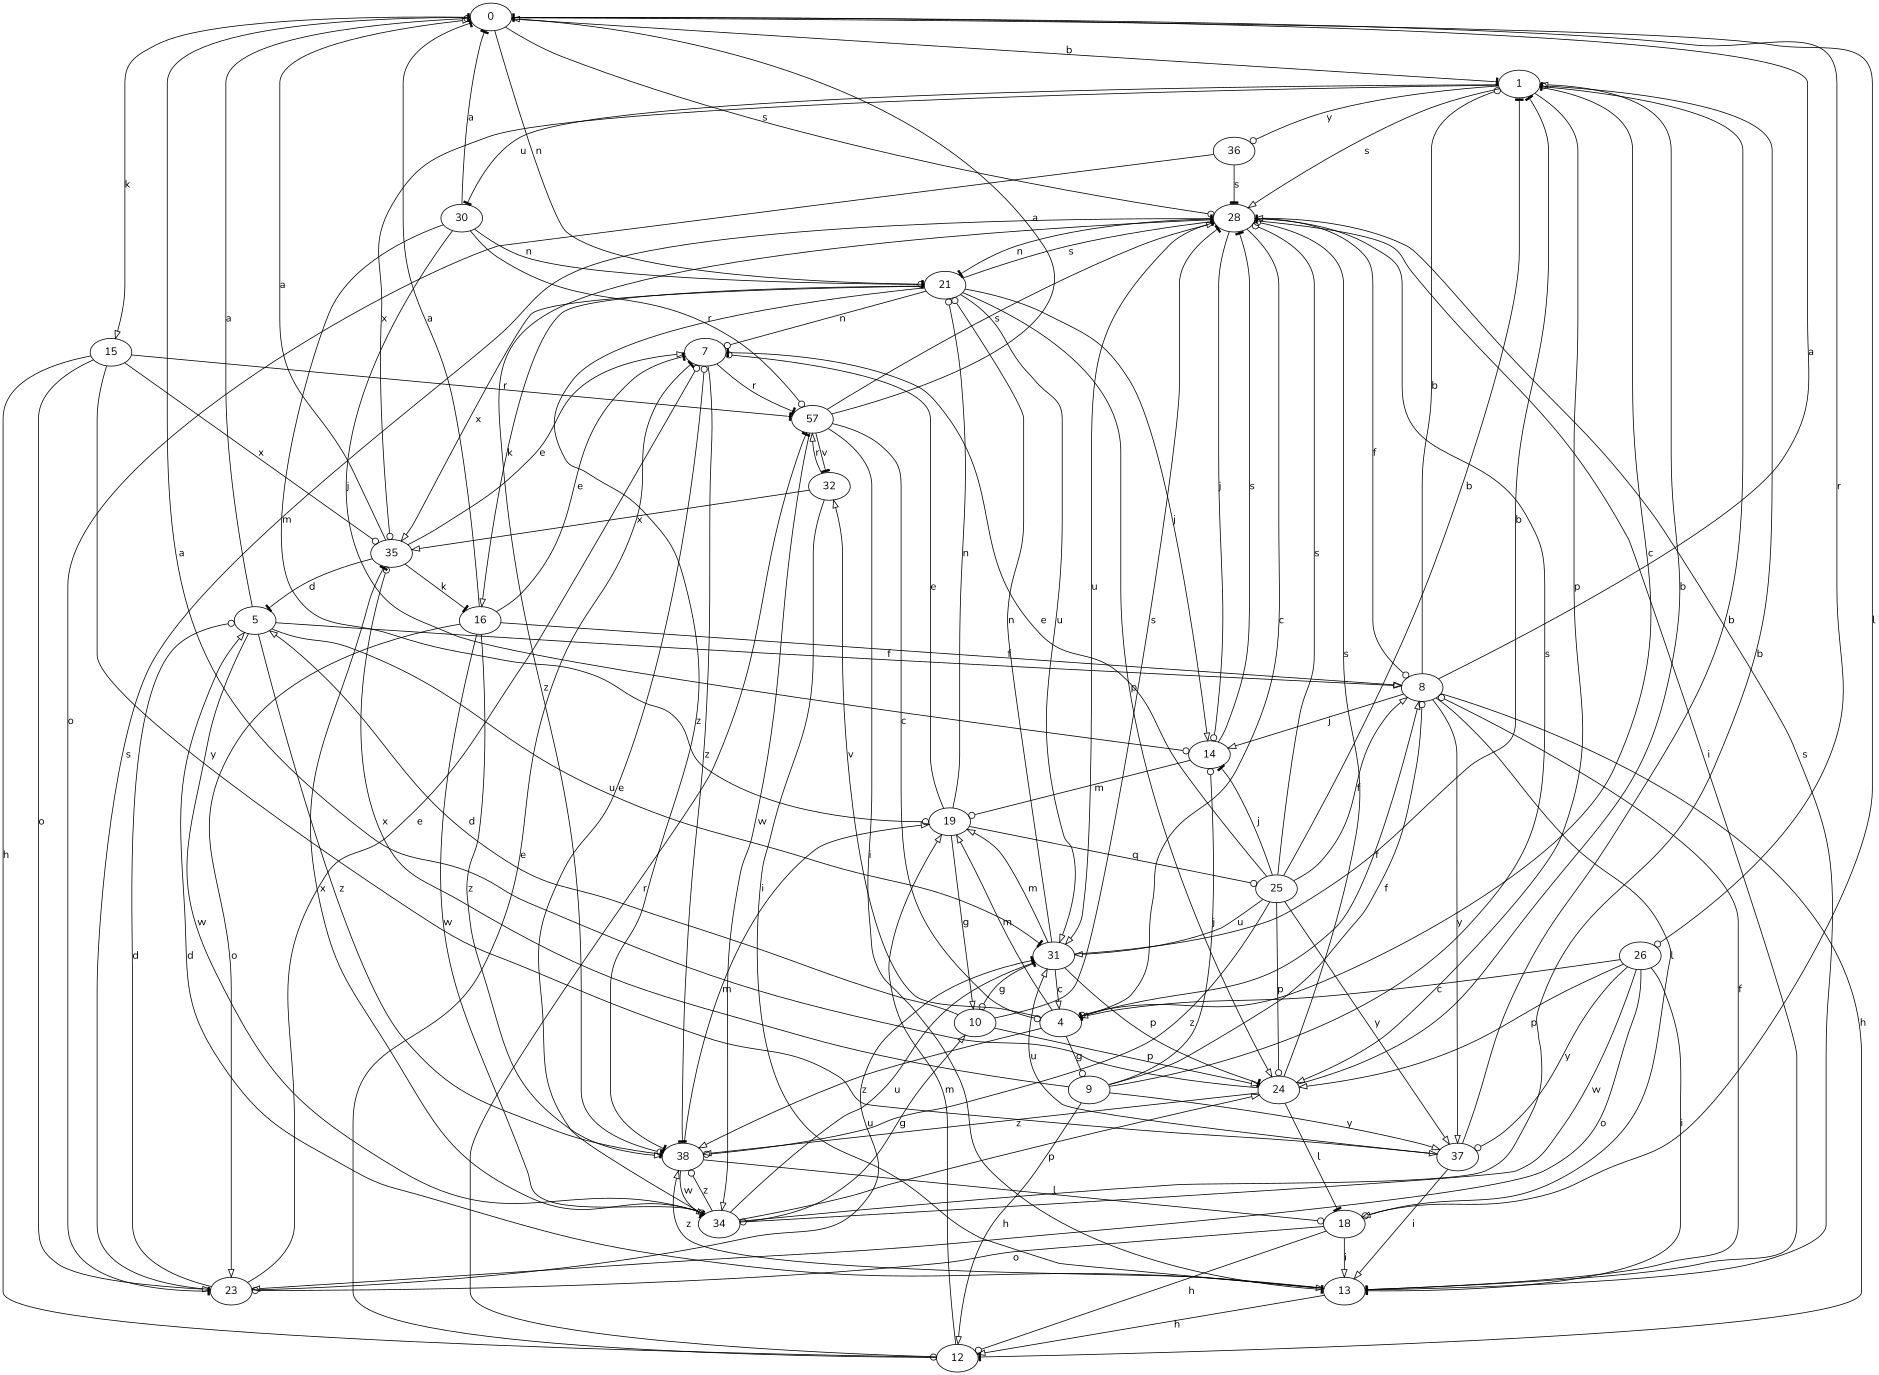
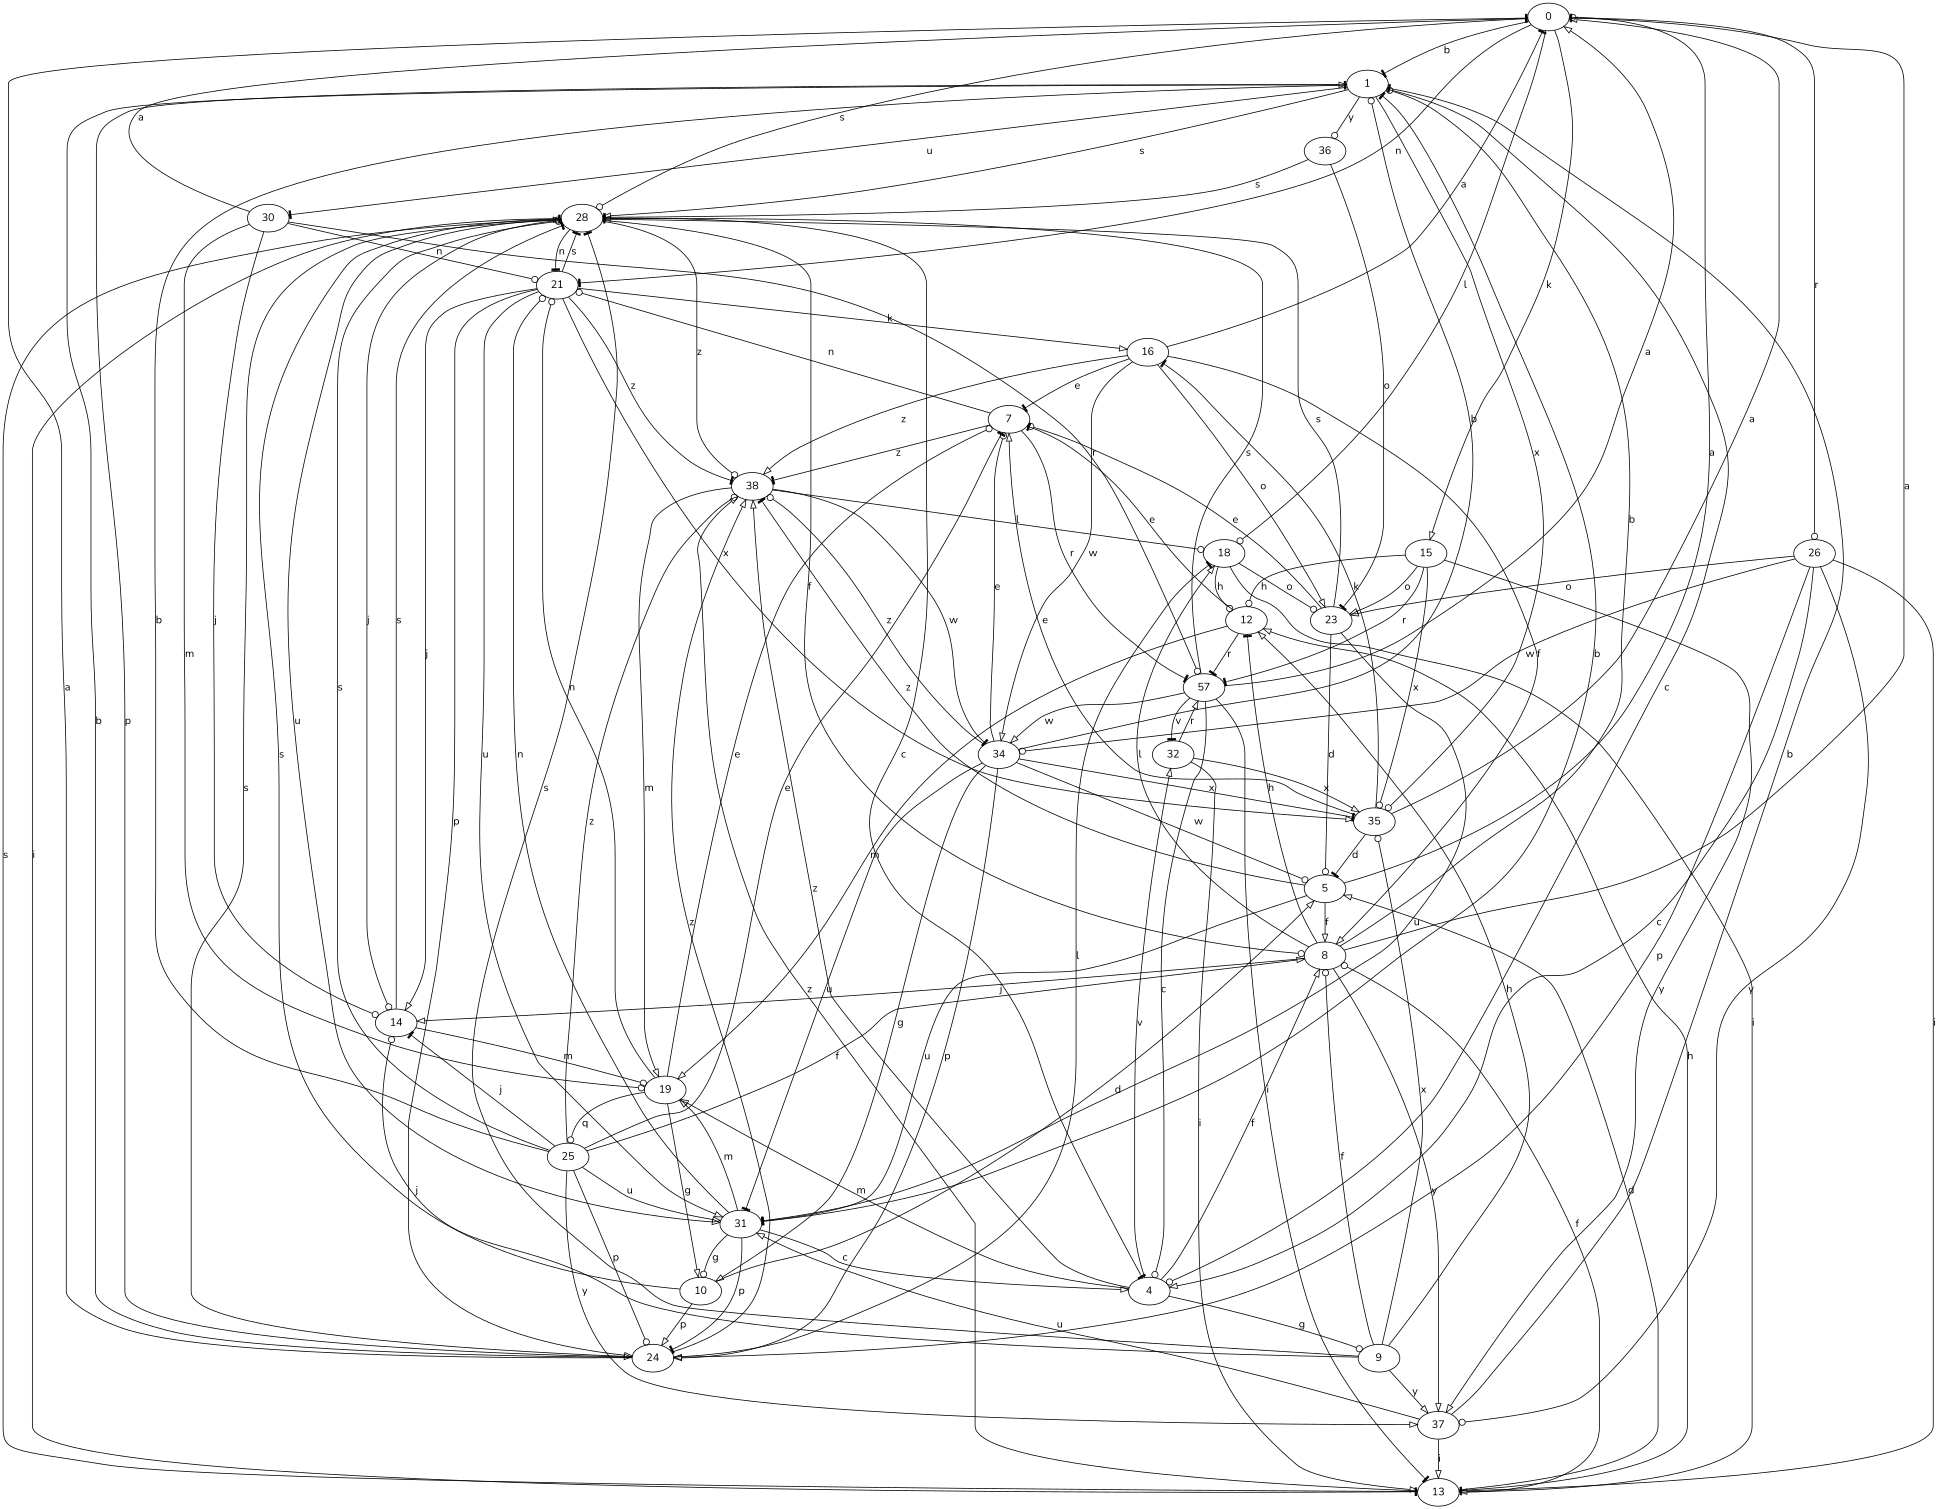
edge "21" -> "7": reversed
edge "5" -> "34": reversed
